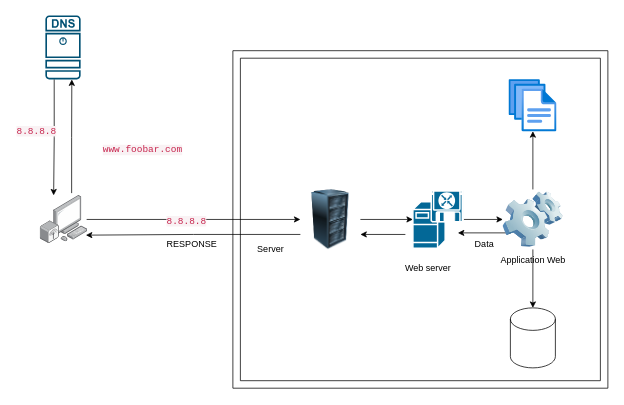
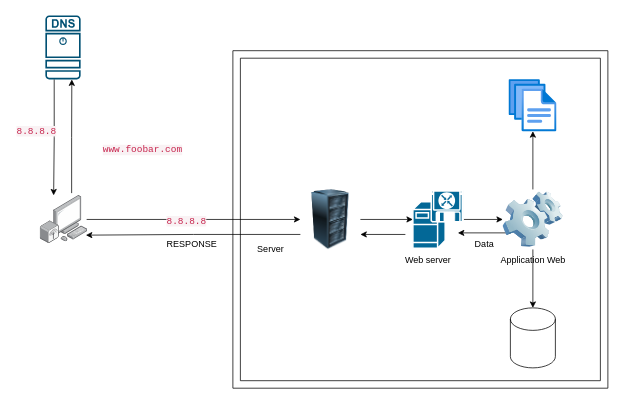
node "Web server": moved (428, 268) -> (428, 261)
